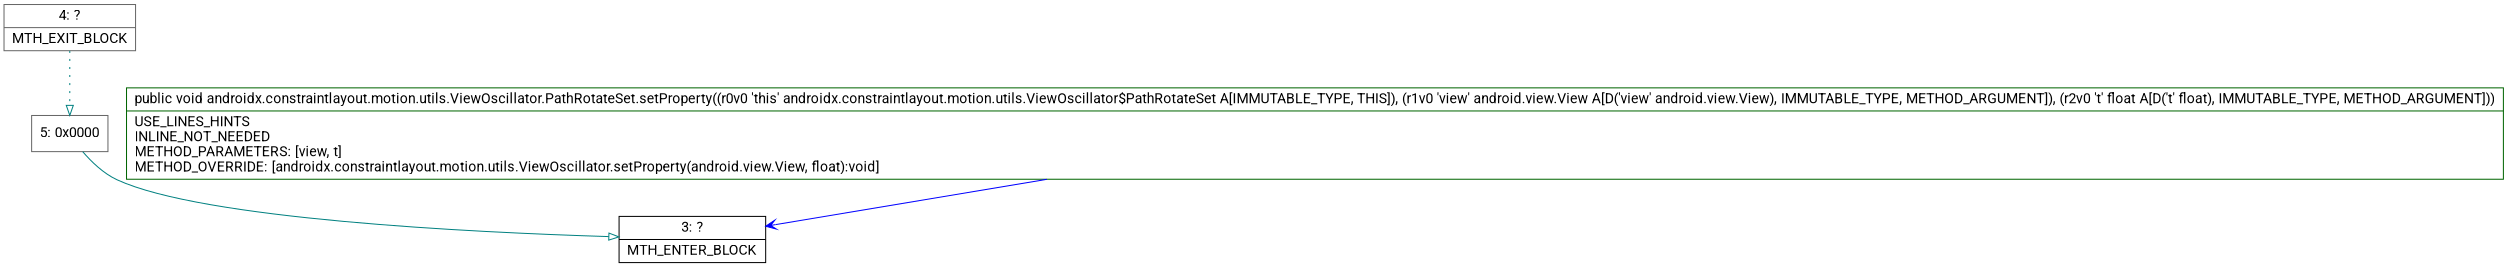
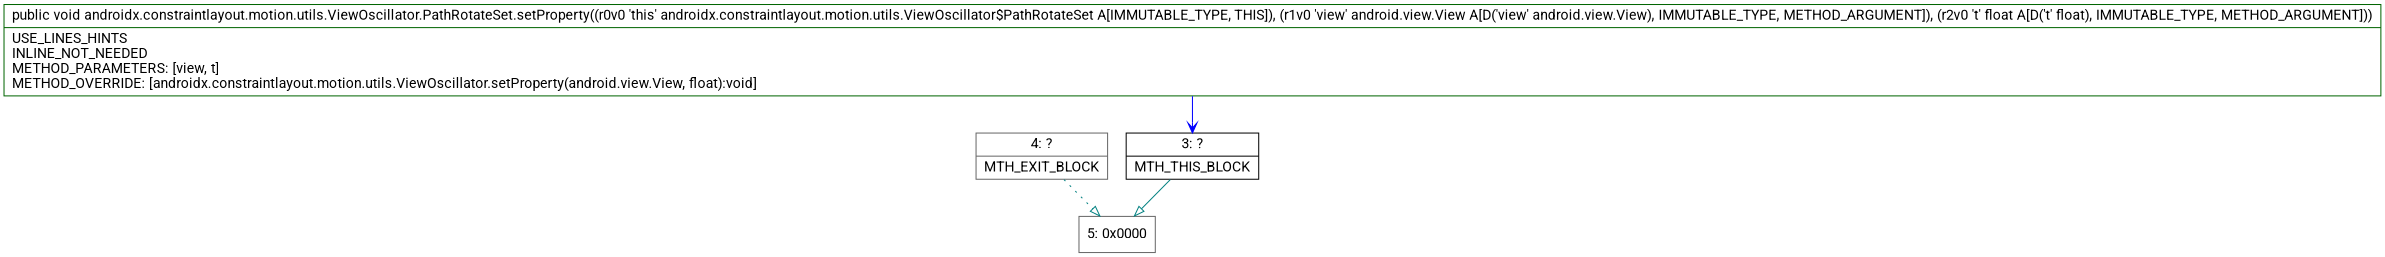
edge "5: 0x0000" -> "3: ?": reversed
node "3: ?": text "MTH_ENTER_BLOCK" -> "MTH_THIS_BLOCK"
